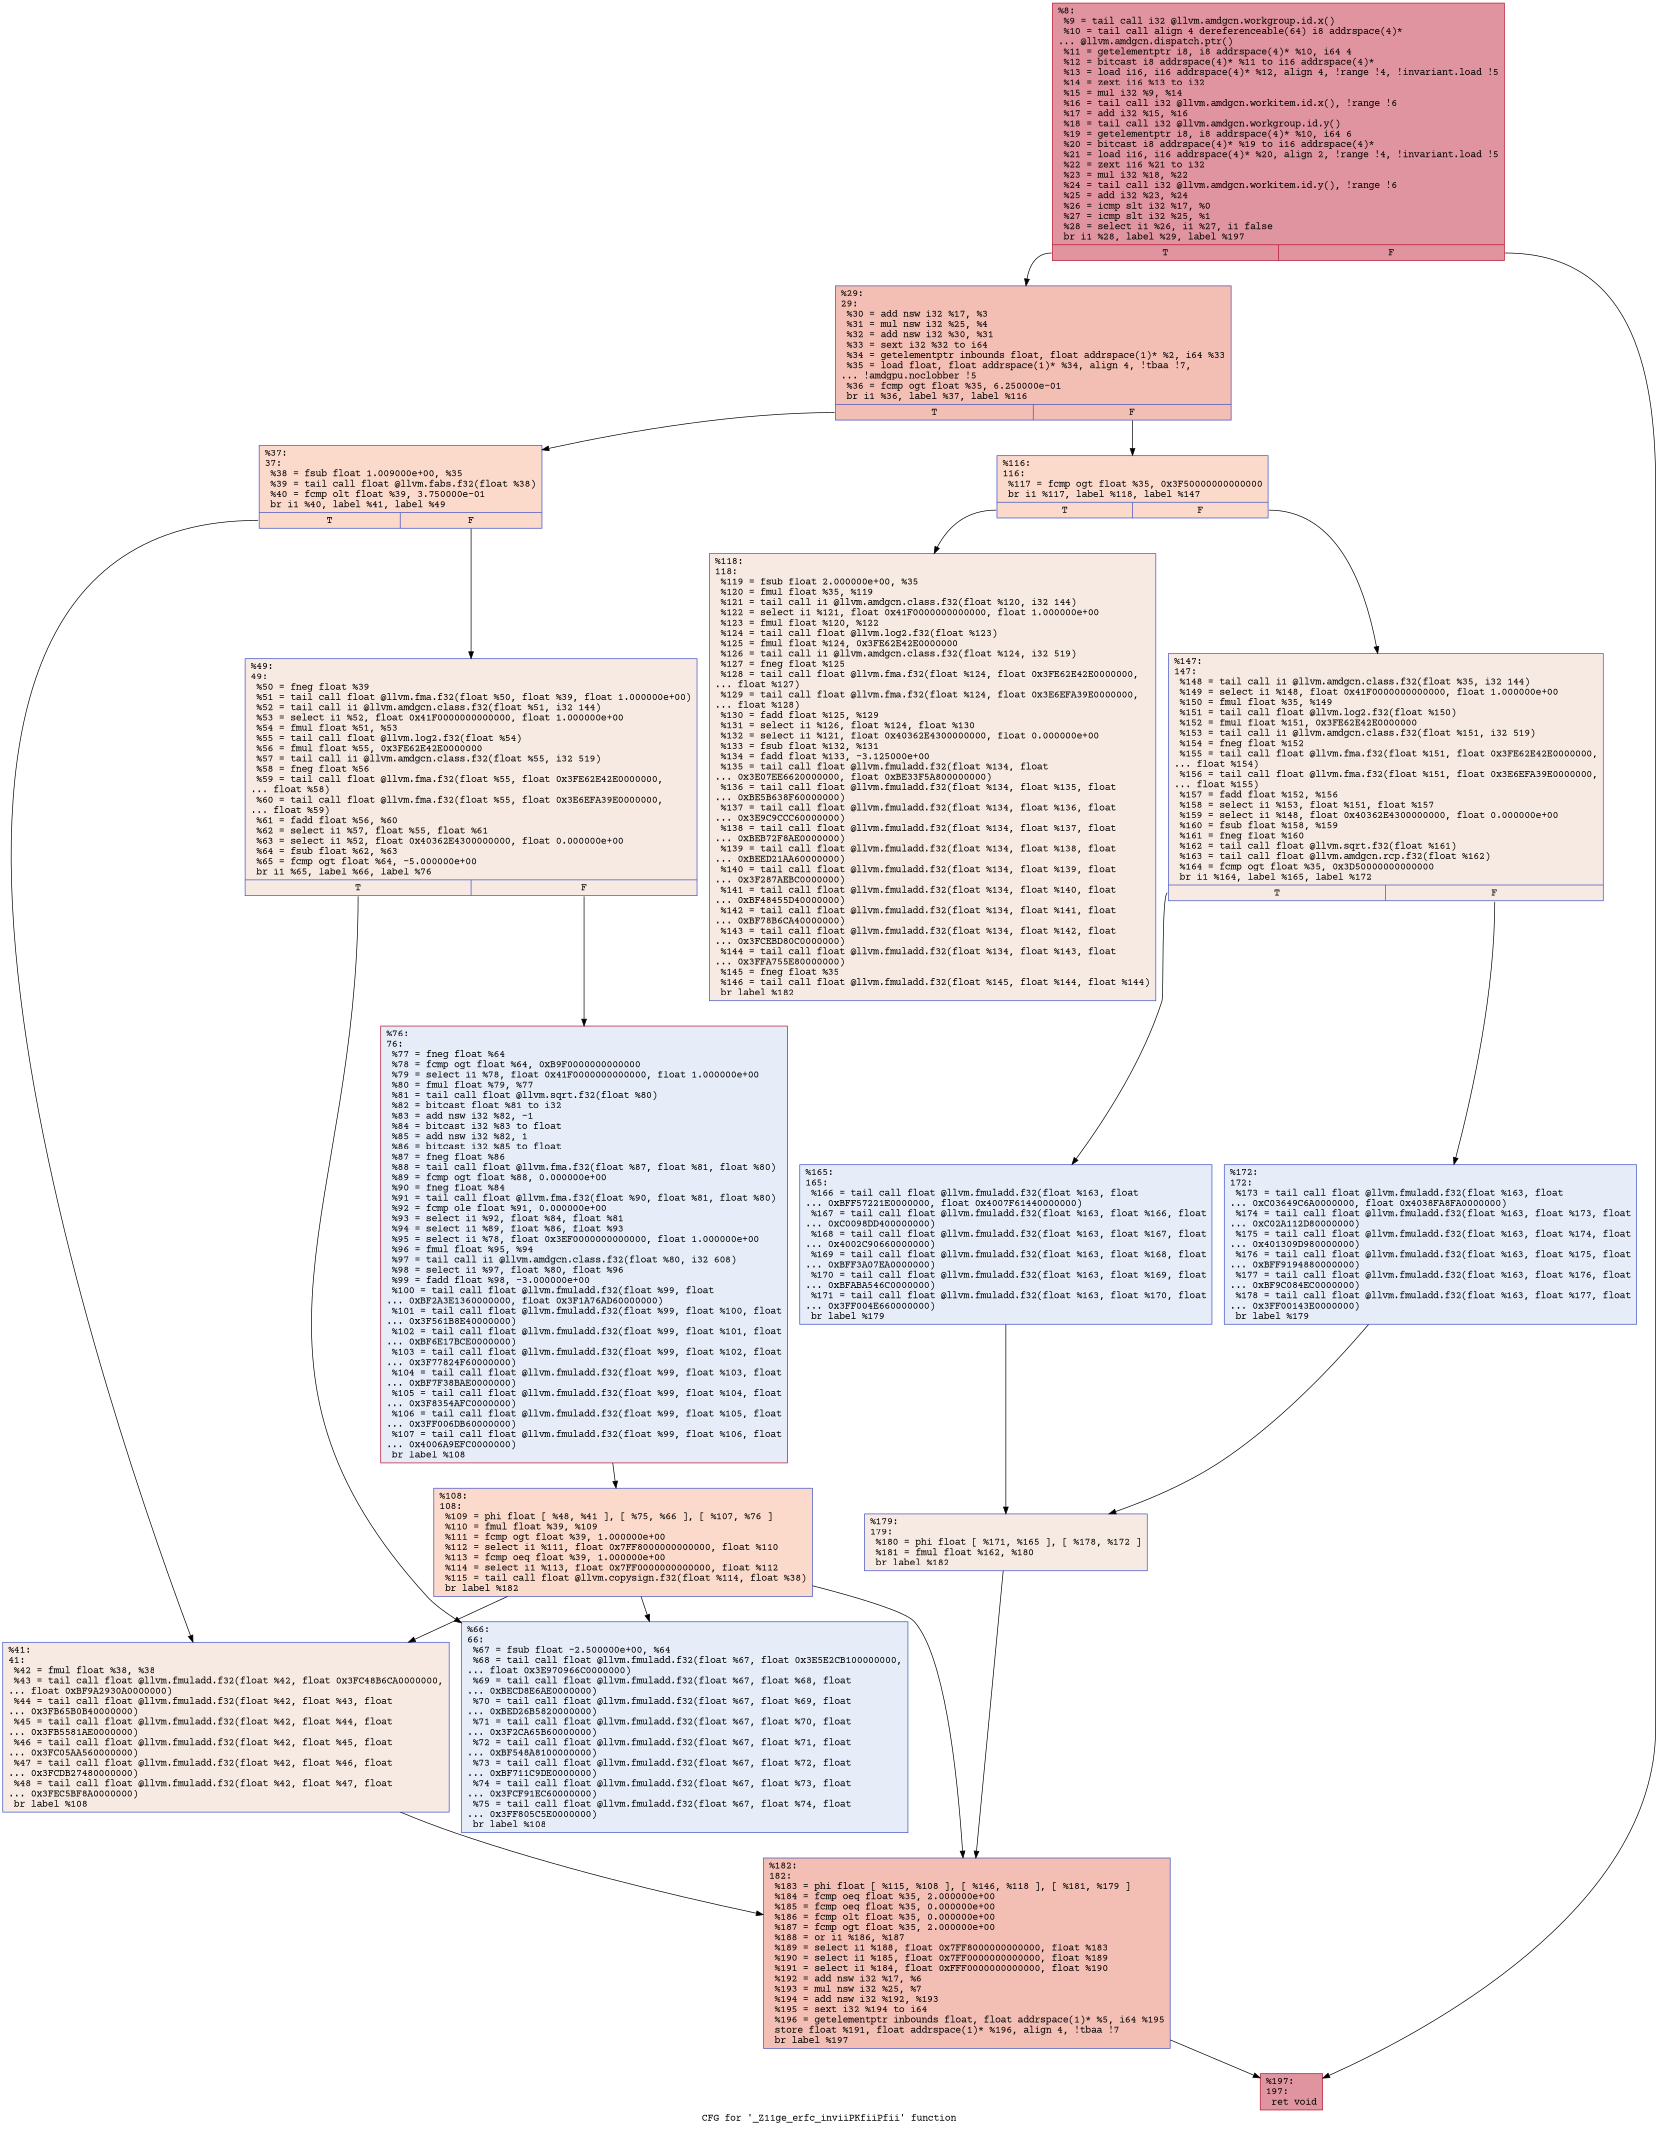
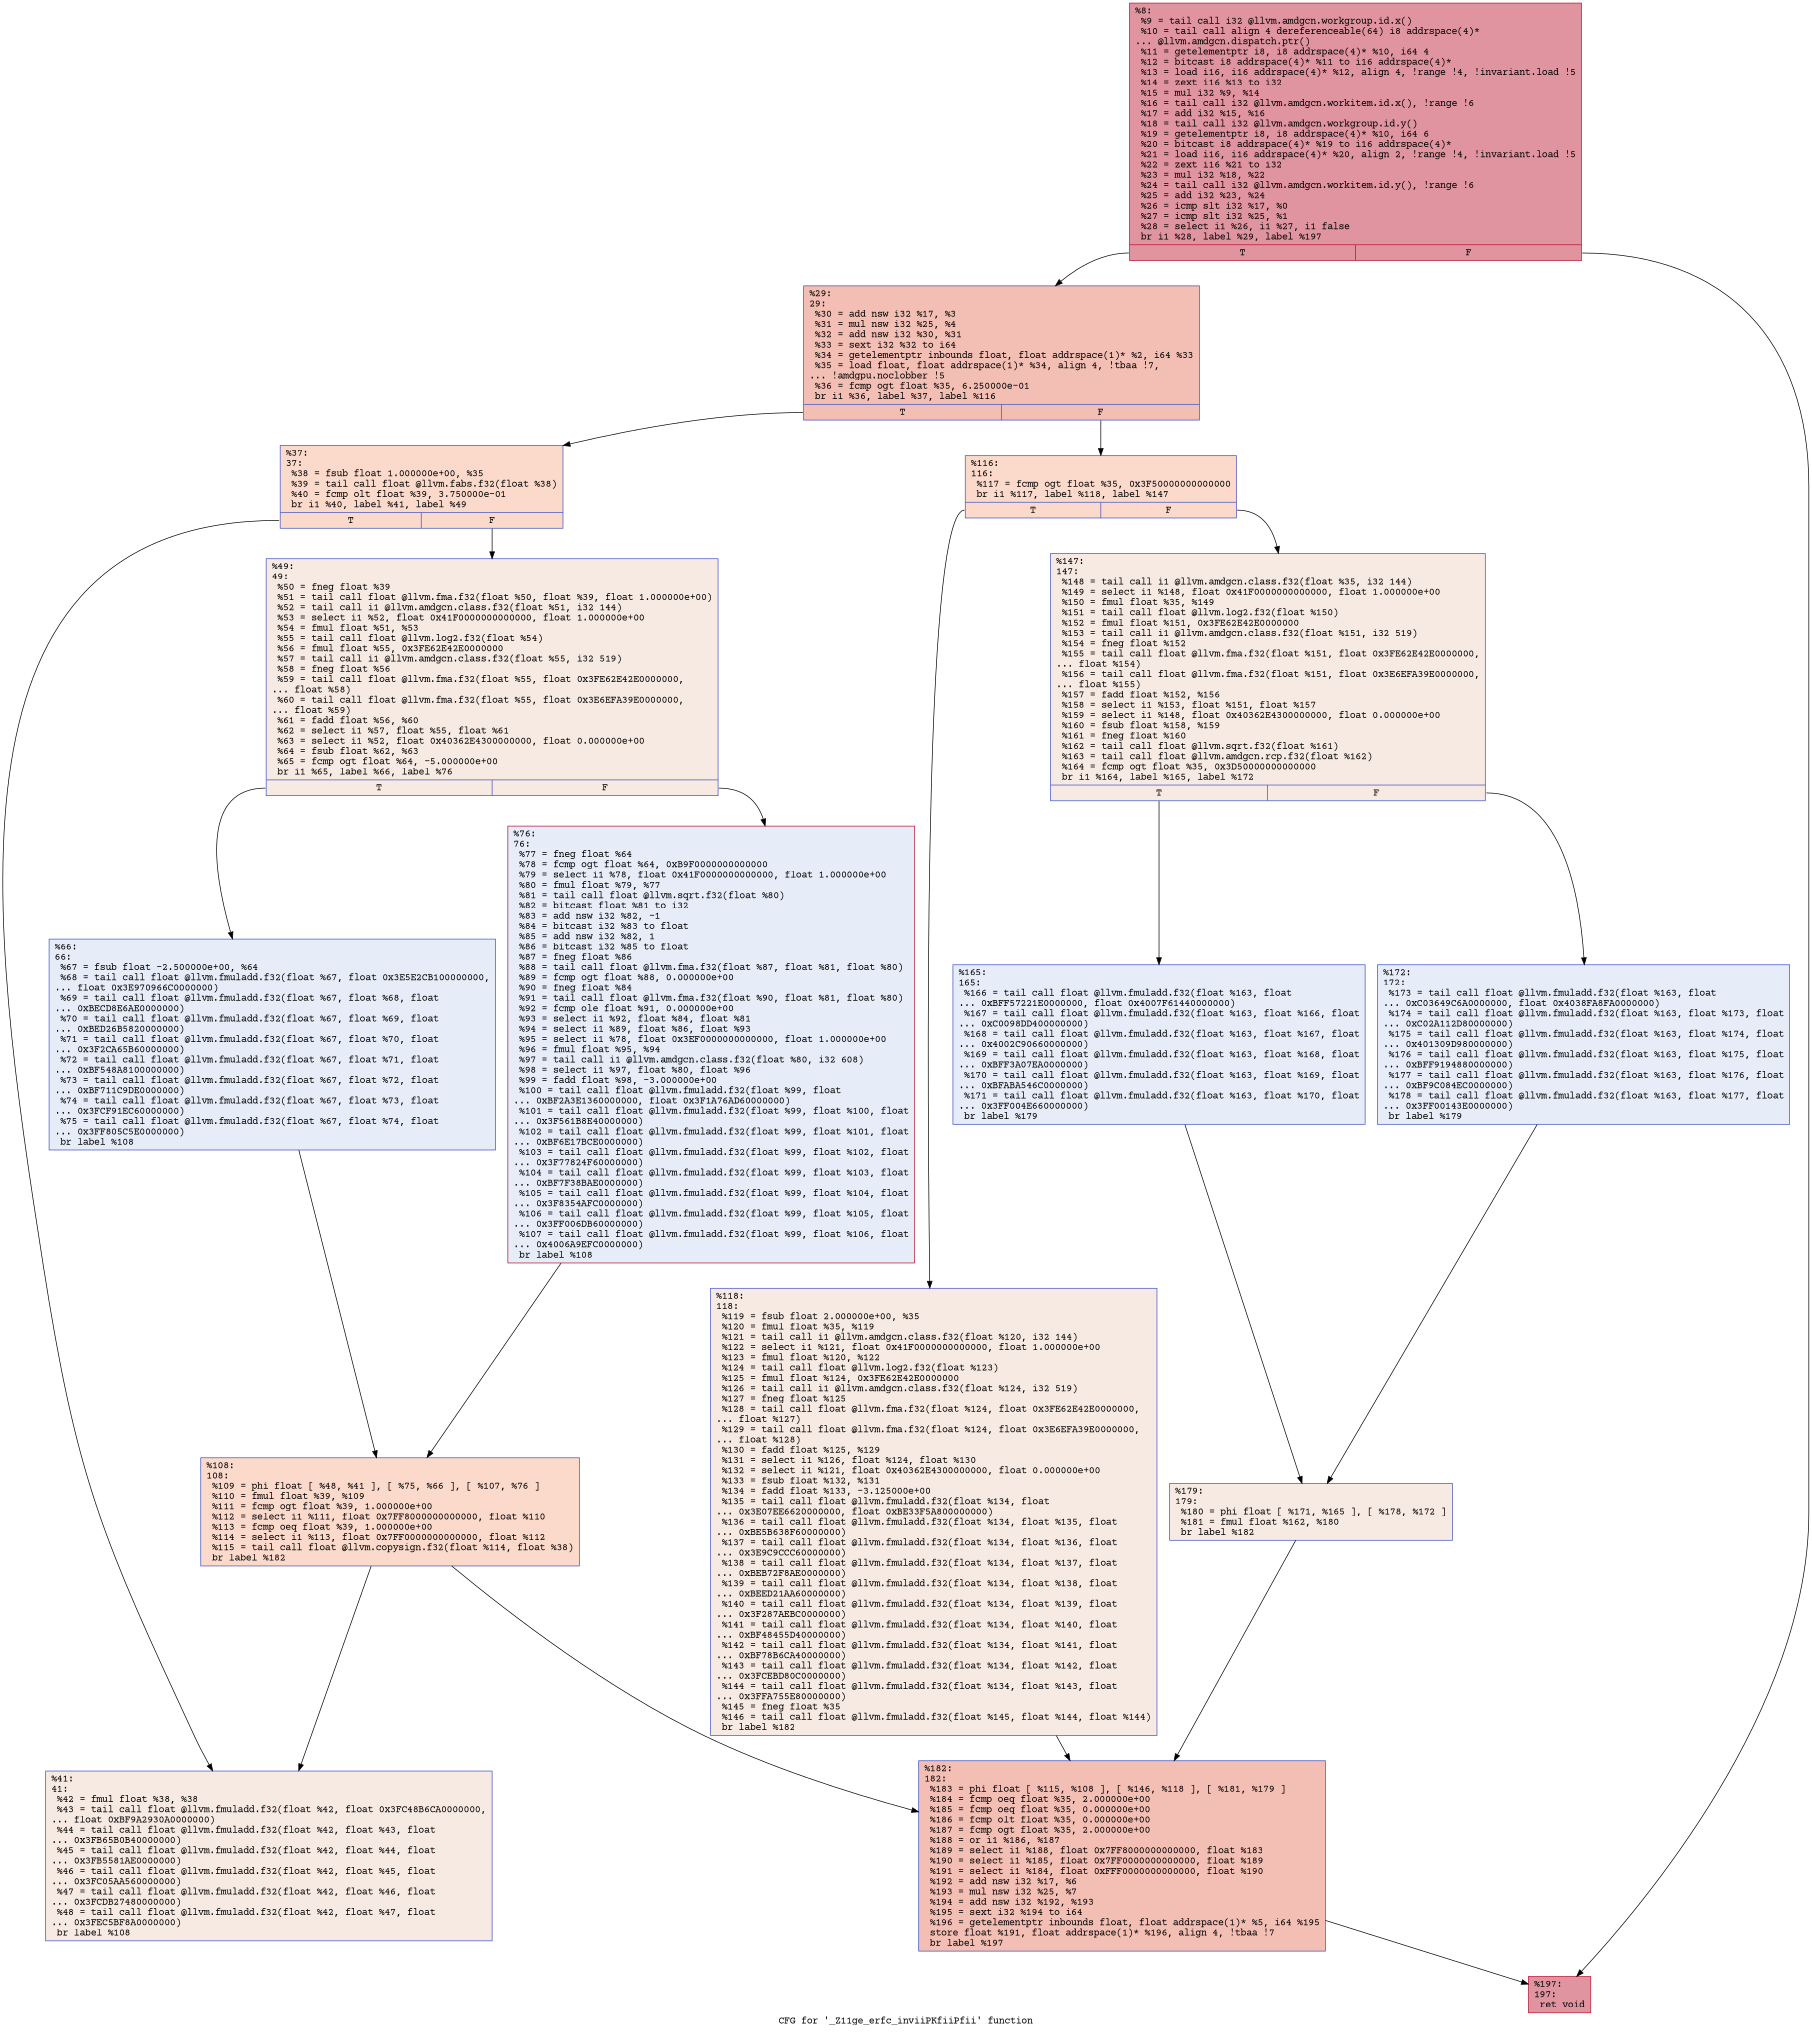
node "%37:": text "%38 = fsub float 1.009000e+00, %35" -> "%38 = fsub float 1.000000e+00, %35"
edge "%108:" -> "%66:": reversed
edge "%41:" -> "%182:": now "%118:" -> "%182:"
